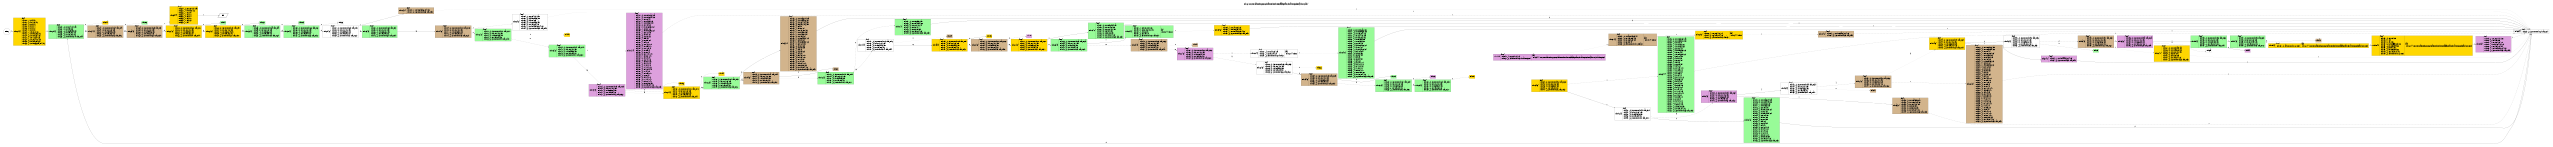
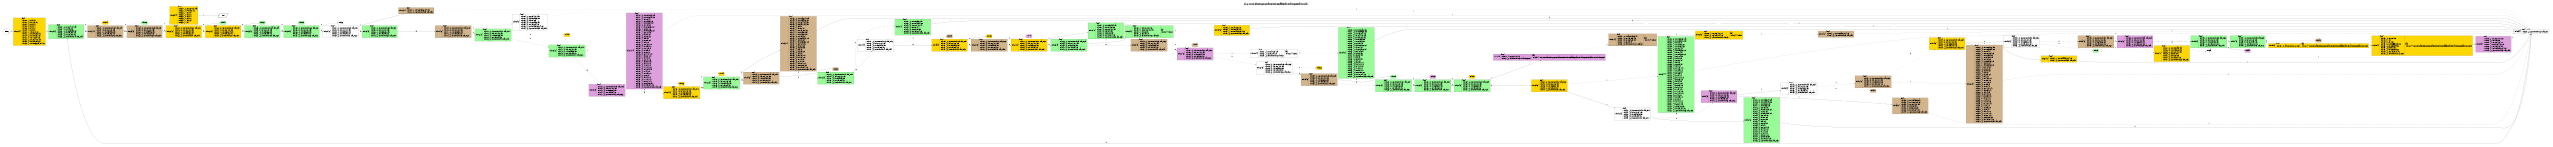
node "Exit": label "Exit" -> "Users"
node "0x40231d [12]": fillcolor plum -> gold
node "0x4018e4 [25]": added
